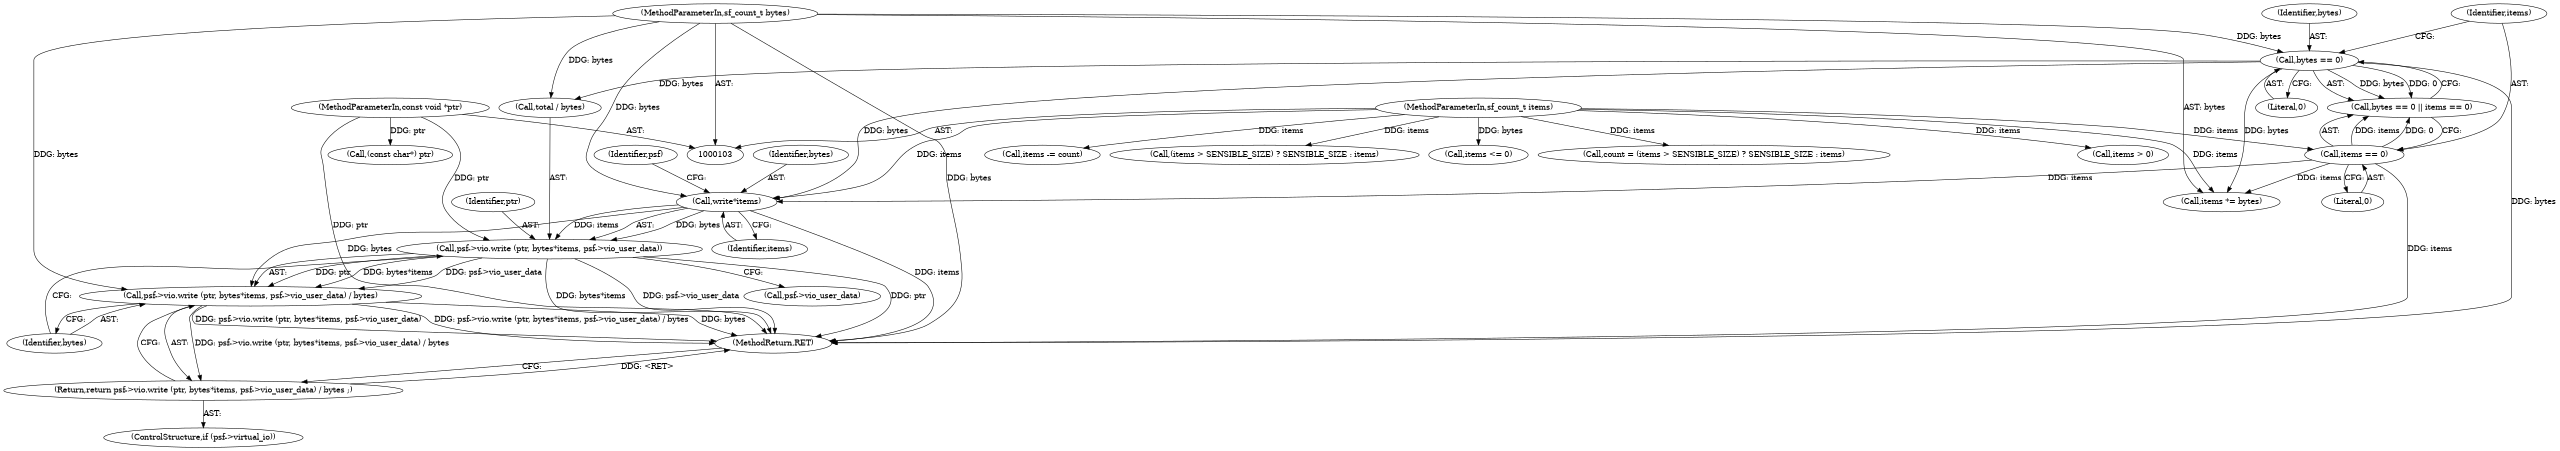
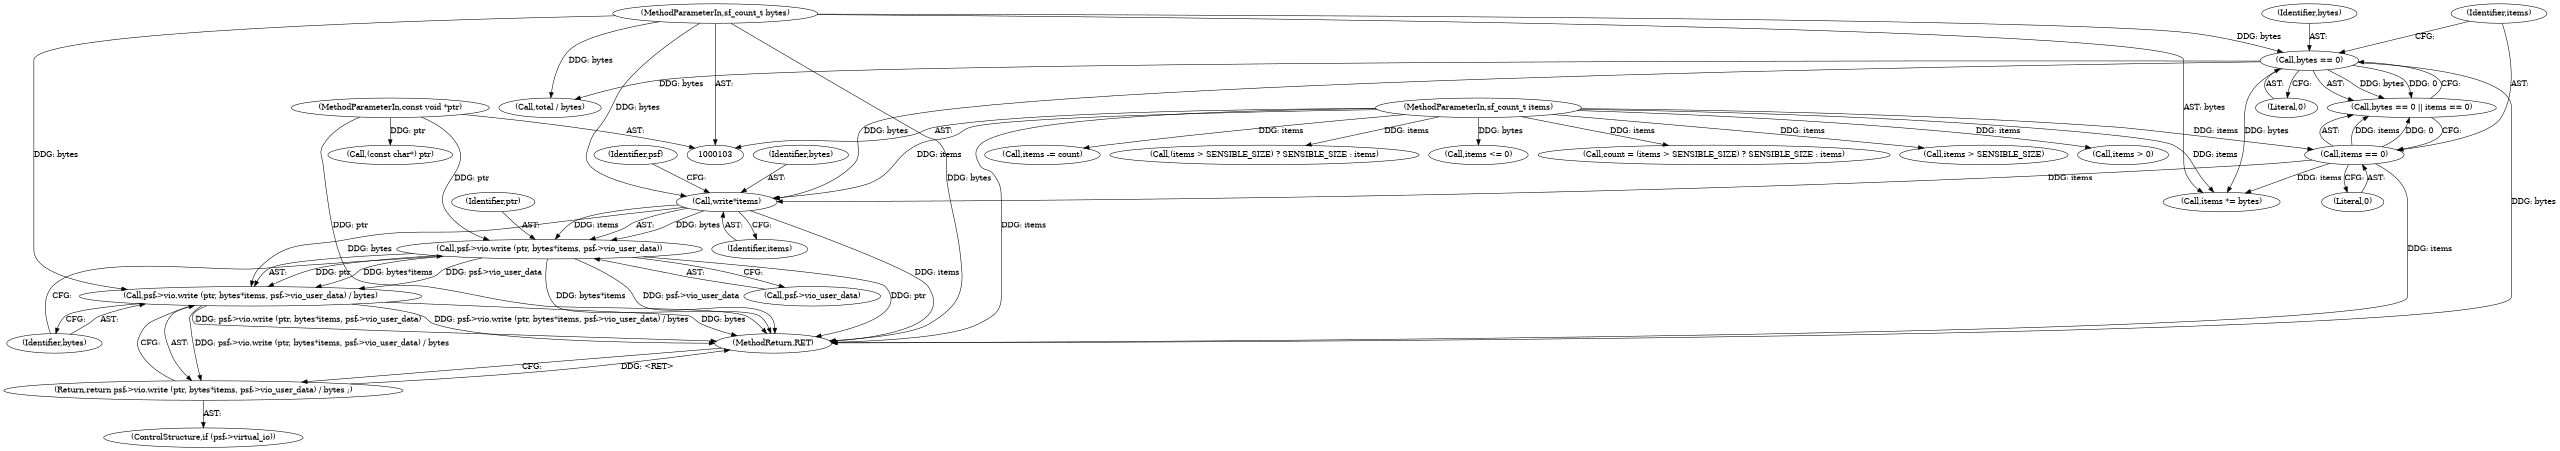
edge "(MethodParameterIn,sf_count_t items)" -> "(MethodReturn,RET)": added, label "DDG: items"
node "(Call,items > SENSIBLE_SIZE)": added
edge "(Call,total / bytes)" -> "(Call,psf->vio.write (ptr, bytes*items, psf->vio_user_data))": now "(Call,psf->vio_user_data)" -> "(Call,psf->vio.write (ptr, bytes*items, psf->vio_user_data))"
